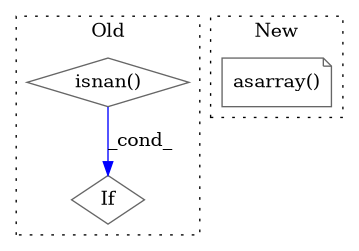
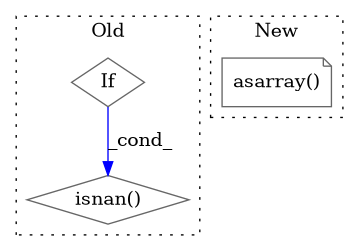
edge "isnan()" -> "If": reversed
